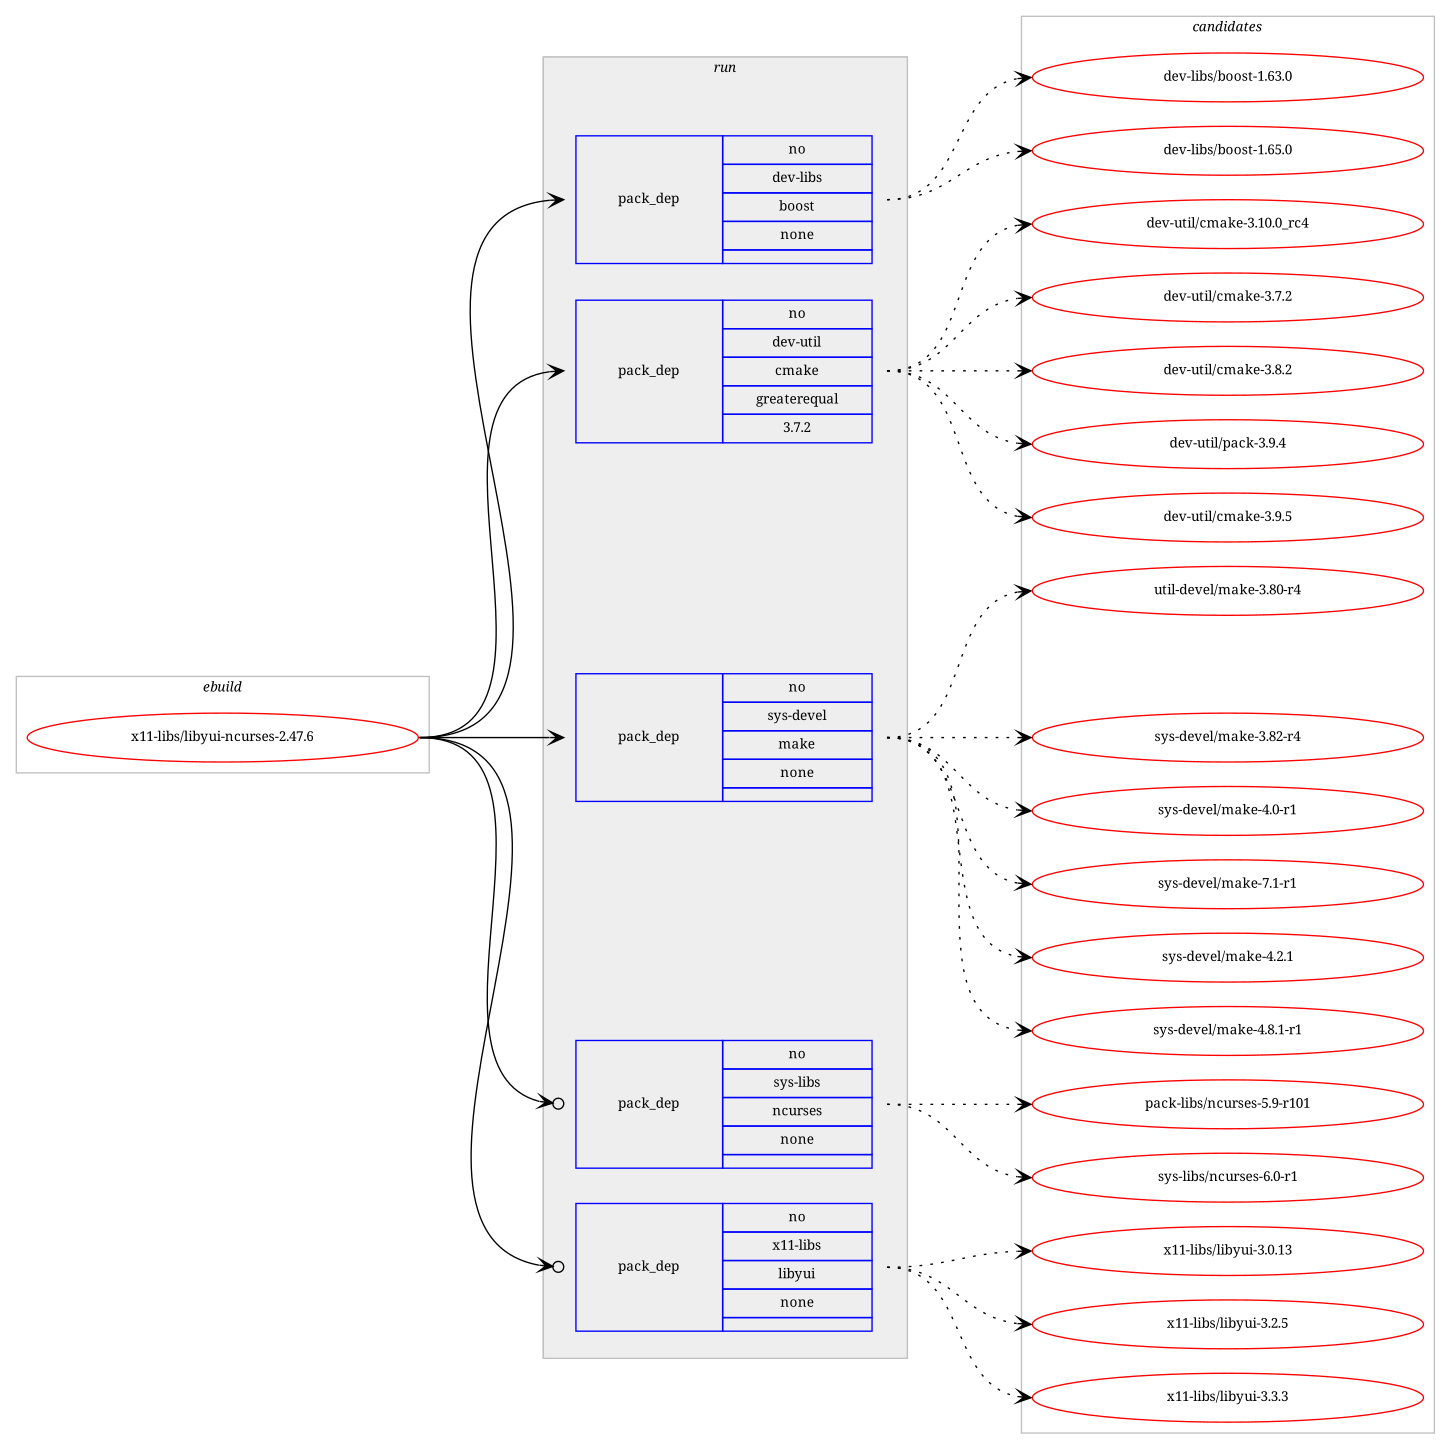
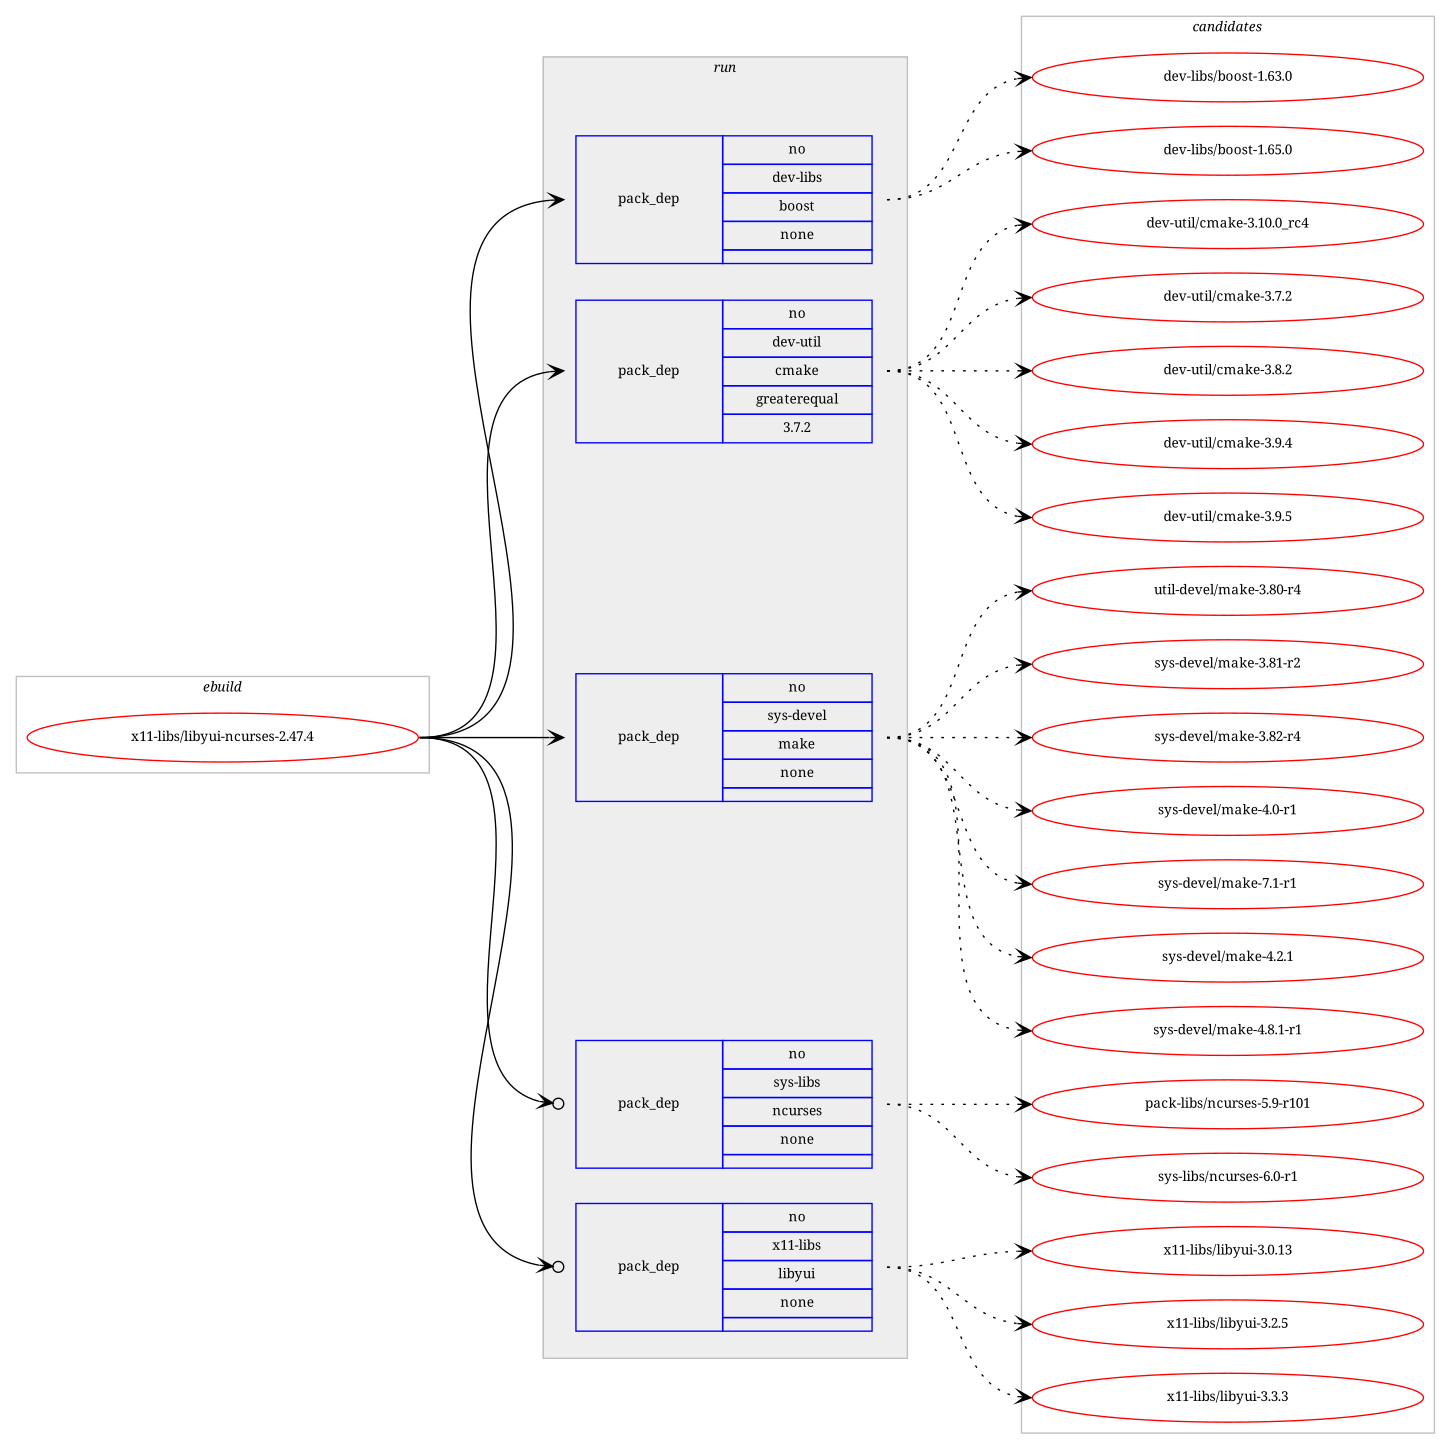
node "dev-util/pack-3.9.4": label "dev-util/pack-3.9.4" -> "dev-util/cmake-3.9.4"
node "sys-devel/make-3.81-r2": added
node "x11-libs/libyui-ncurses-2.47.6": label "x11-libs/libyui-ncurses-2.47.6" -> "x11-libs/libyui-ncurses-2.47.4"
